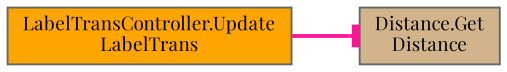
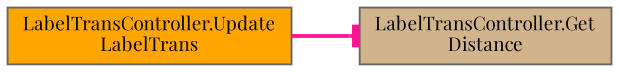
node "Distance.Get Distance": label "Distance.Get Distance" -> "LabelTransController.Get Distance"
